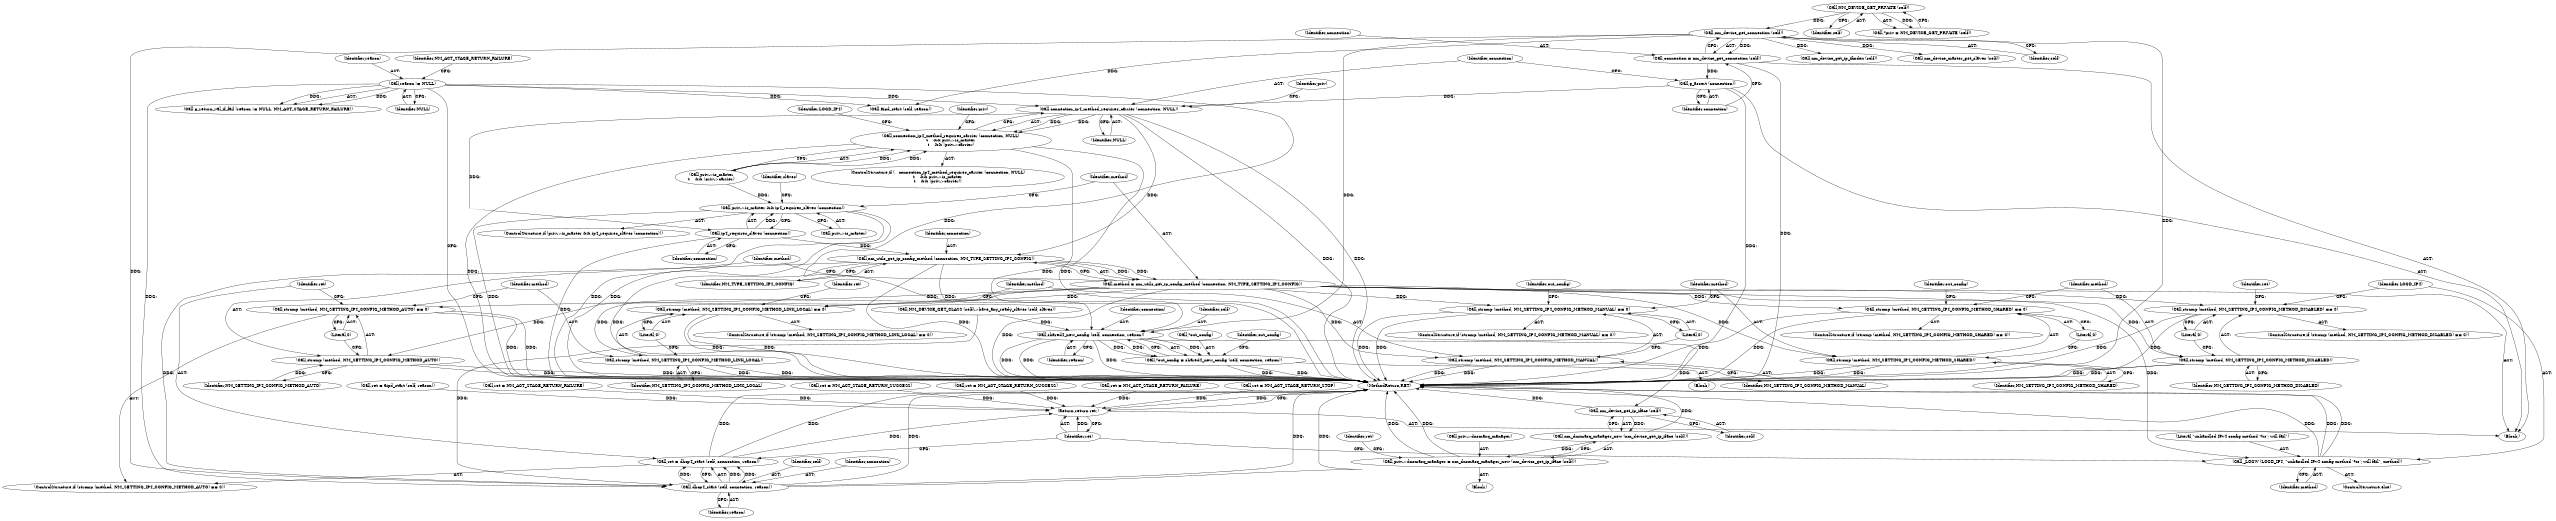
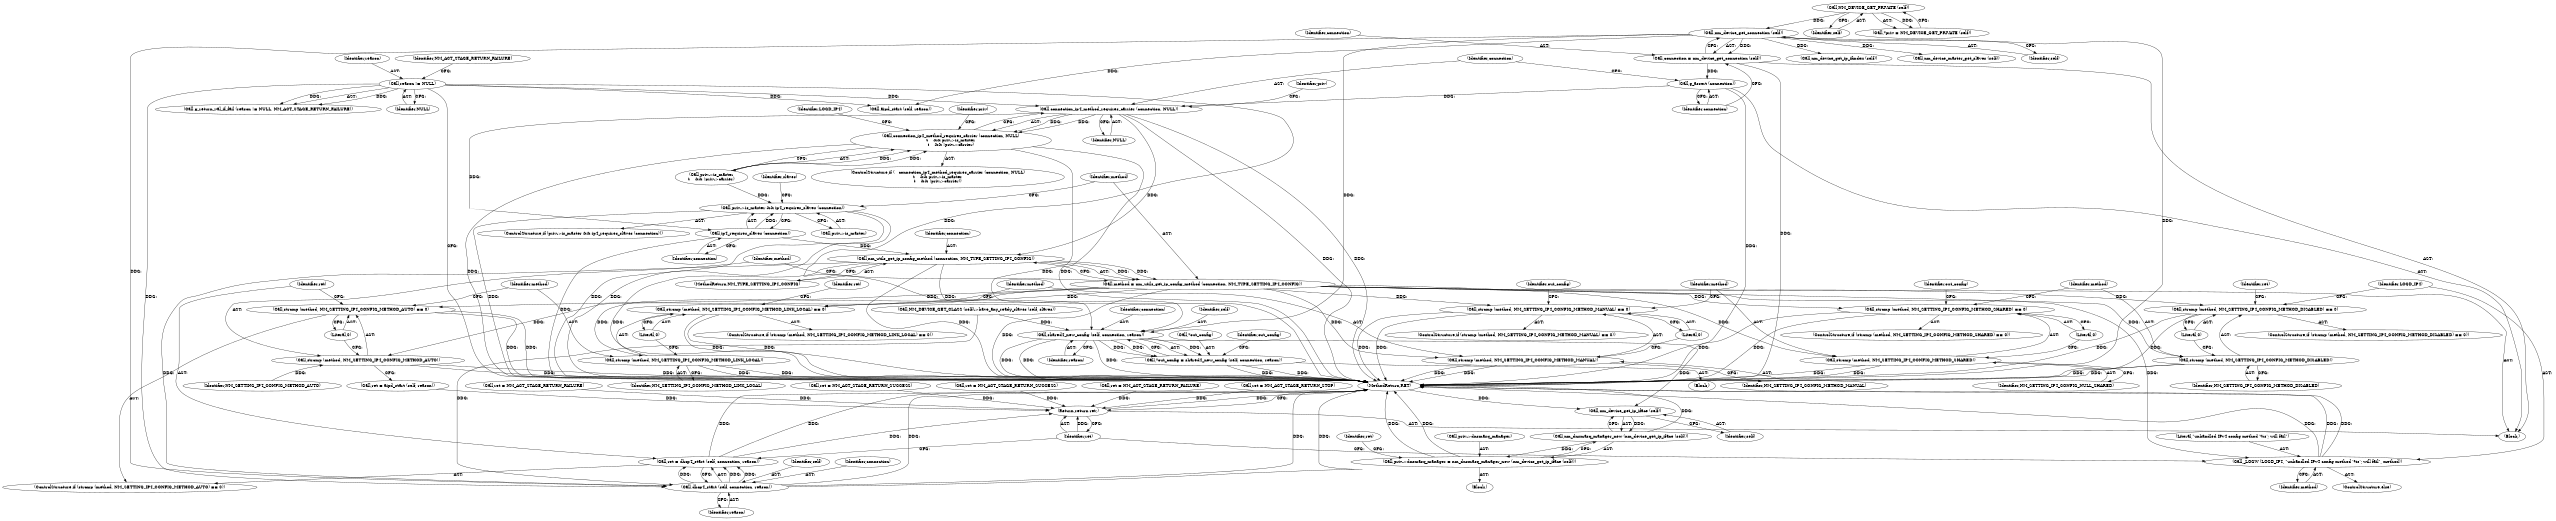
node "(Identifier,NM_TYPE_SETTING_IP4_CONFIG)": label "(Identifier,NM_TYPE_SETTING_IP4_CONFIG)" -> "(MethodReturn,NM_TYPE_SETTING_IP4_CONFIG)"
edge "(Call,strcmp (method, NM_SETTING_IP4_CONFIG_METHOD_AUTO))" -> "(Identifier,NM_SETTING_IP4_CONFIG_METHOD_AUTO)": now "(Call,strcmp (method, NM_SETTING_IP4_CONFIG_METHOD_AUTO))" -> "(Call,ret = aipd_start (self, reason))"
node "(Identifier,NM_SETTING_IP4_CONFIG_METHOD_SHARED)": label "(Identifier,NM_SETTING_IP4_CONFIG_METHOD_SHARED)" -> "(Identifier,NM_SETTING_IP4_CONFIG_NULL_SHARED)"
edge "(Call,nm_device_get_ip_iface (self))" -> "(MethodReturn,RET)": reversed
